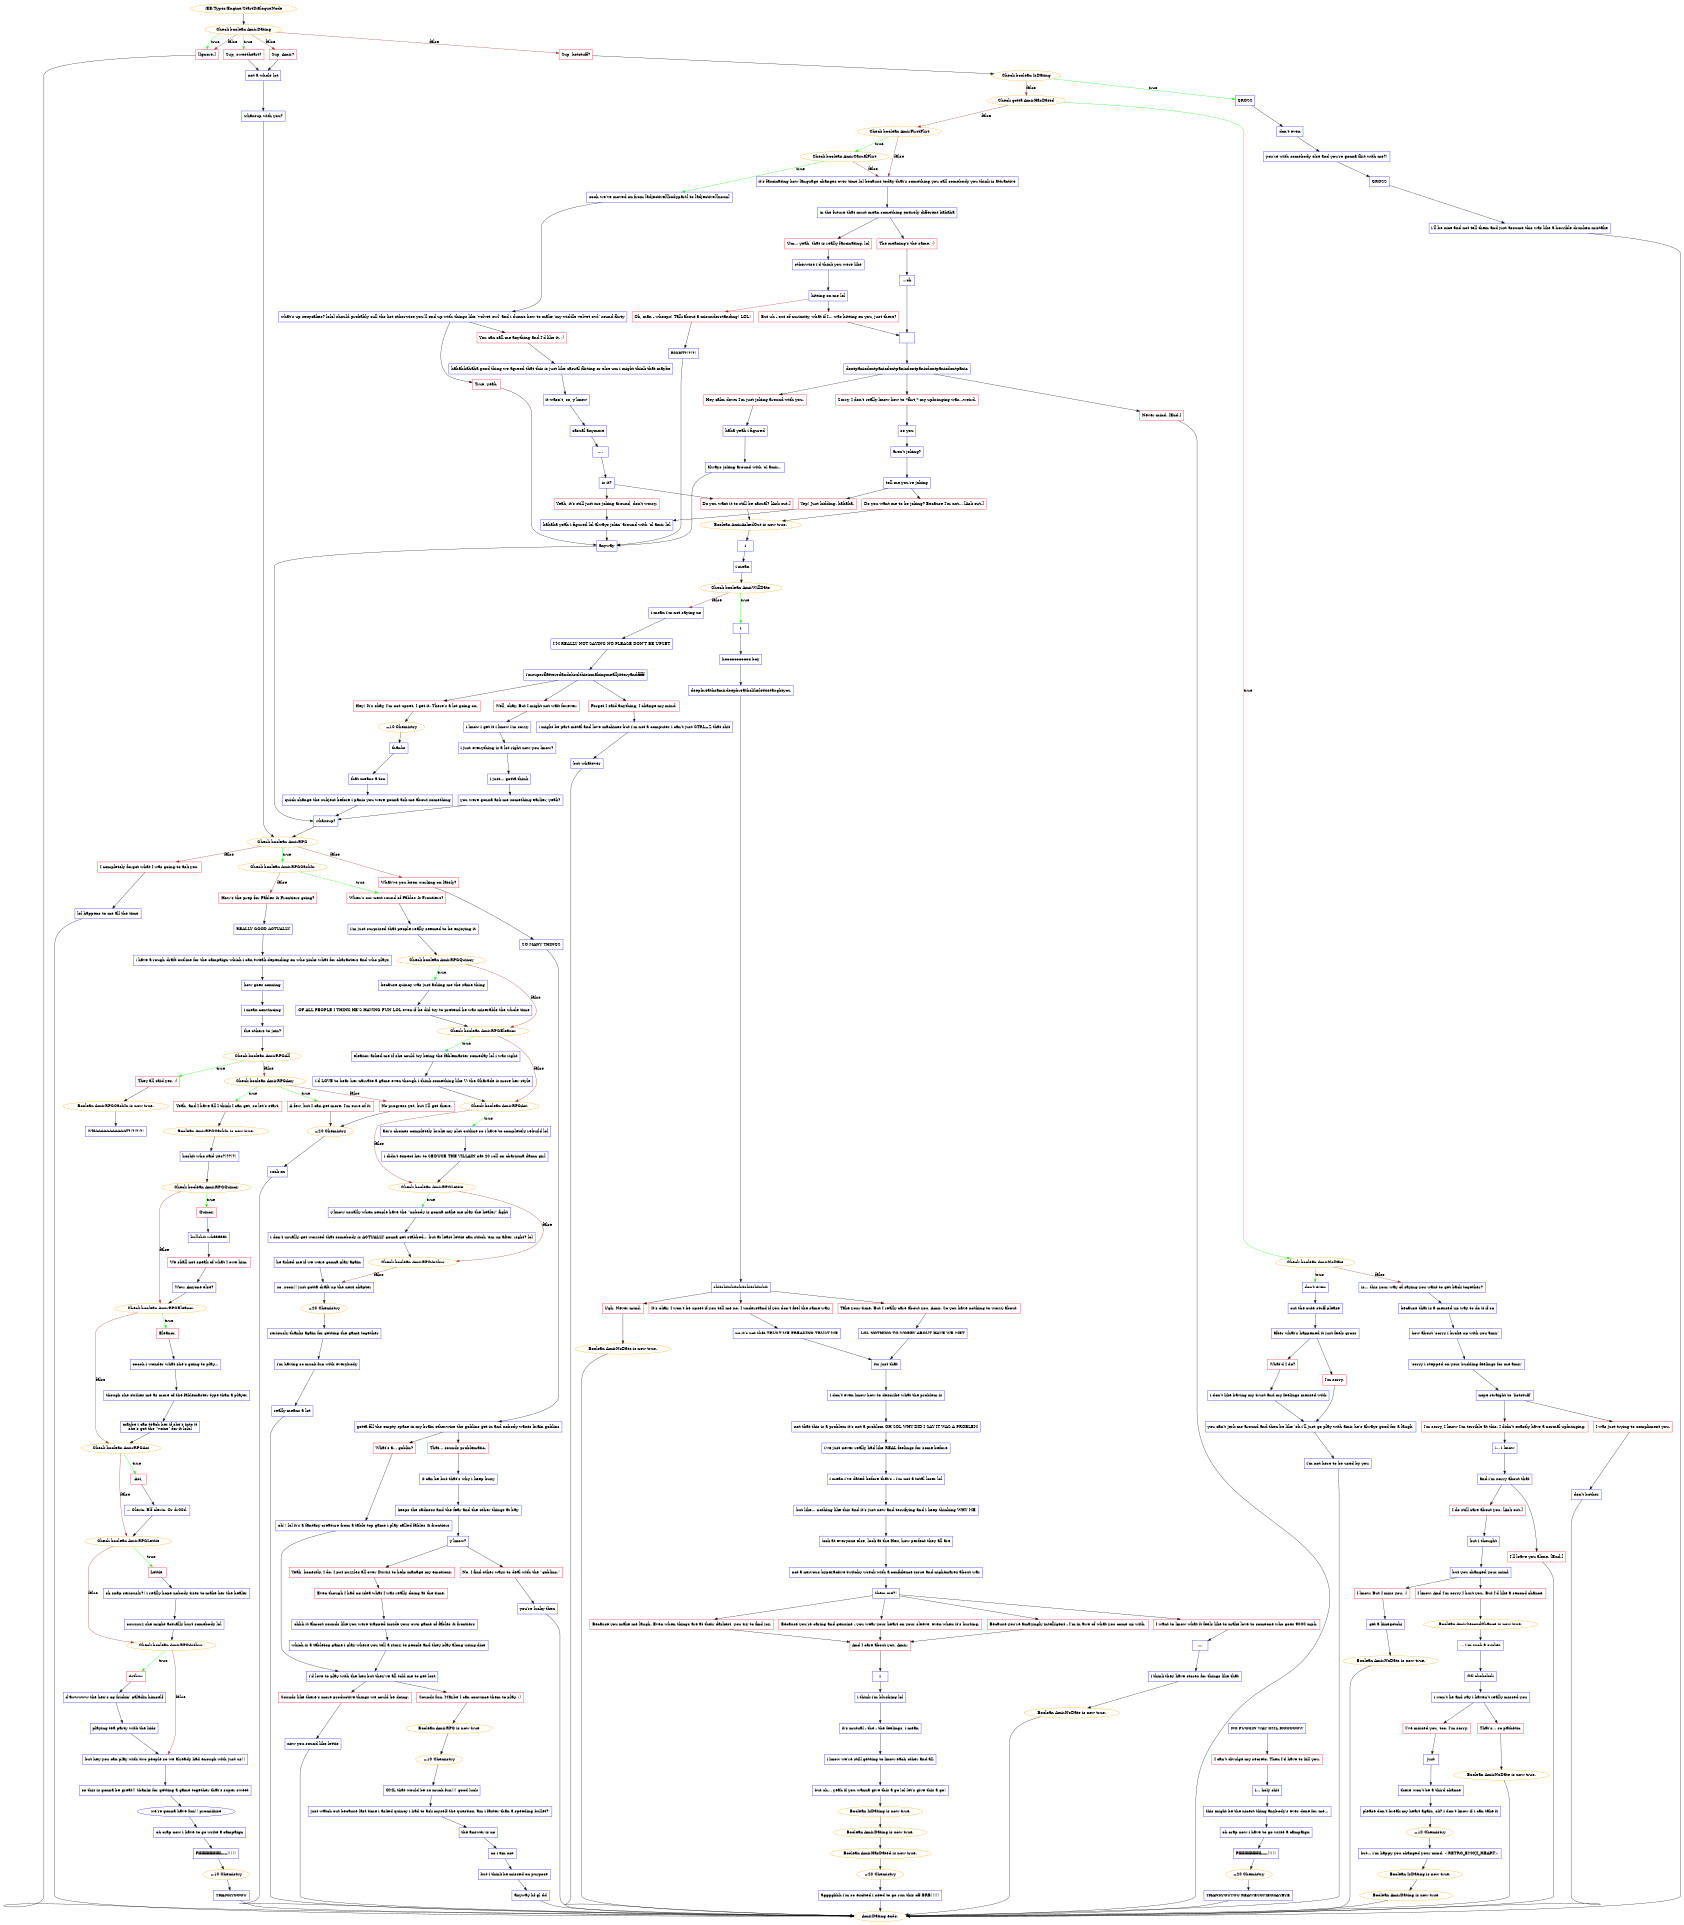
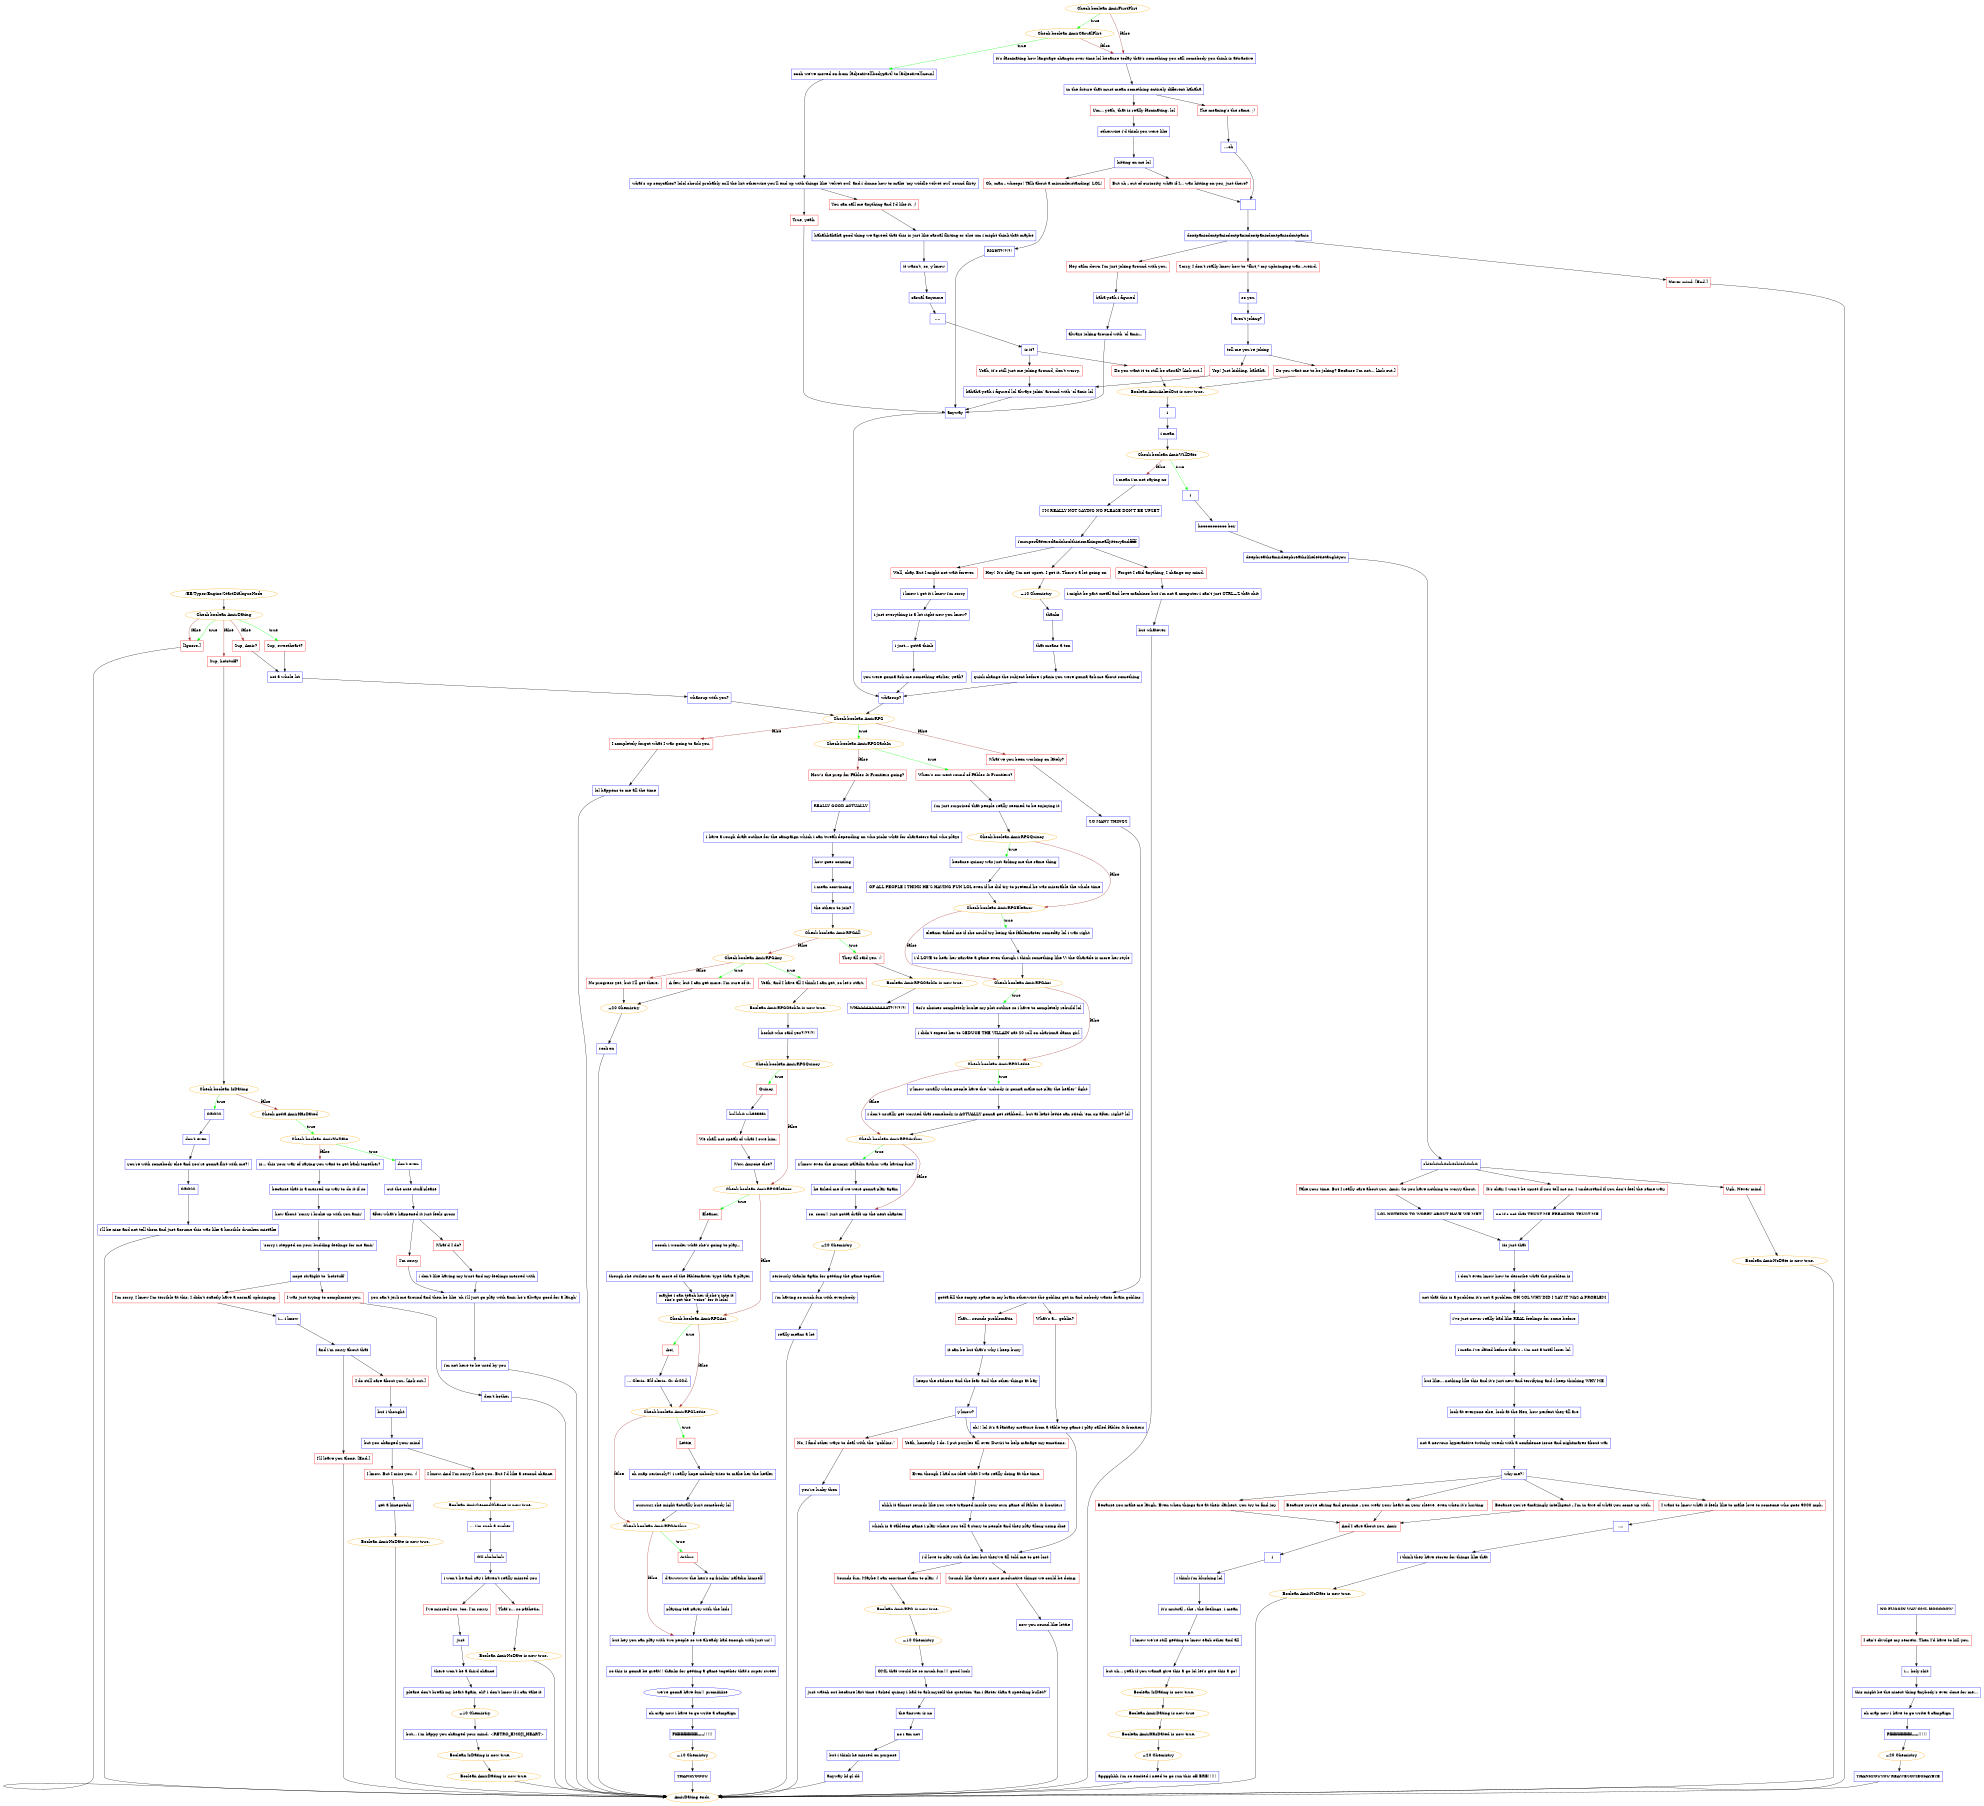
edge "Check gotta AmirHasDated" -> "Check boolean AmirFirstFlirt": removed, label "false"
edge "hitting on me lol" -> "Oh, man - whoops! Talk about a misunderstanding! LOL!": color brown -> black
node "y'know even the grumpy paladin arthur was having fun?": added
node "them me?!": label "them me?!" -> "why me?!"
